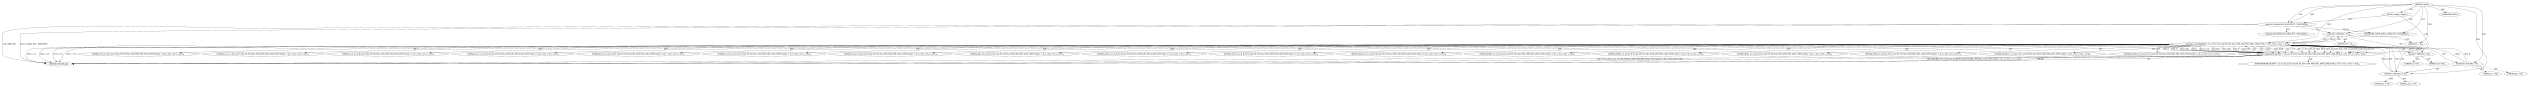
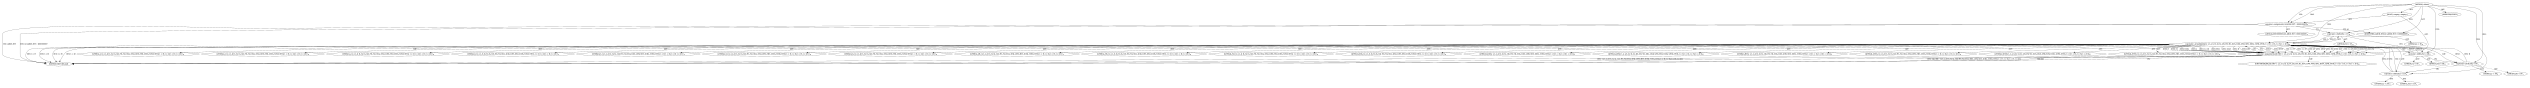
edge "(METHOD,<clinit>)" -> "(LITERAL,1,1 << 17)": now "(METHOD,<clinit>)" -> "(<operator>.shiftLeft,1 << 18)"
edge "(<operator>.shiftLeft,1 << 18)" -> "(<operator>.shiftLeft,1 << 19)": added, label "CFG:"
